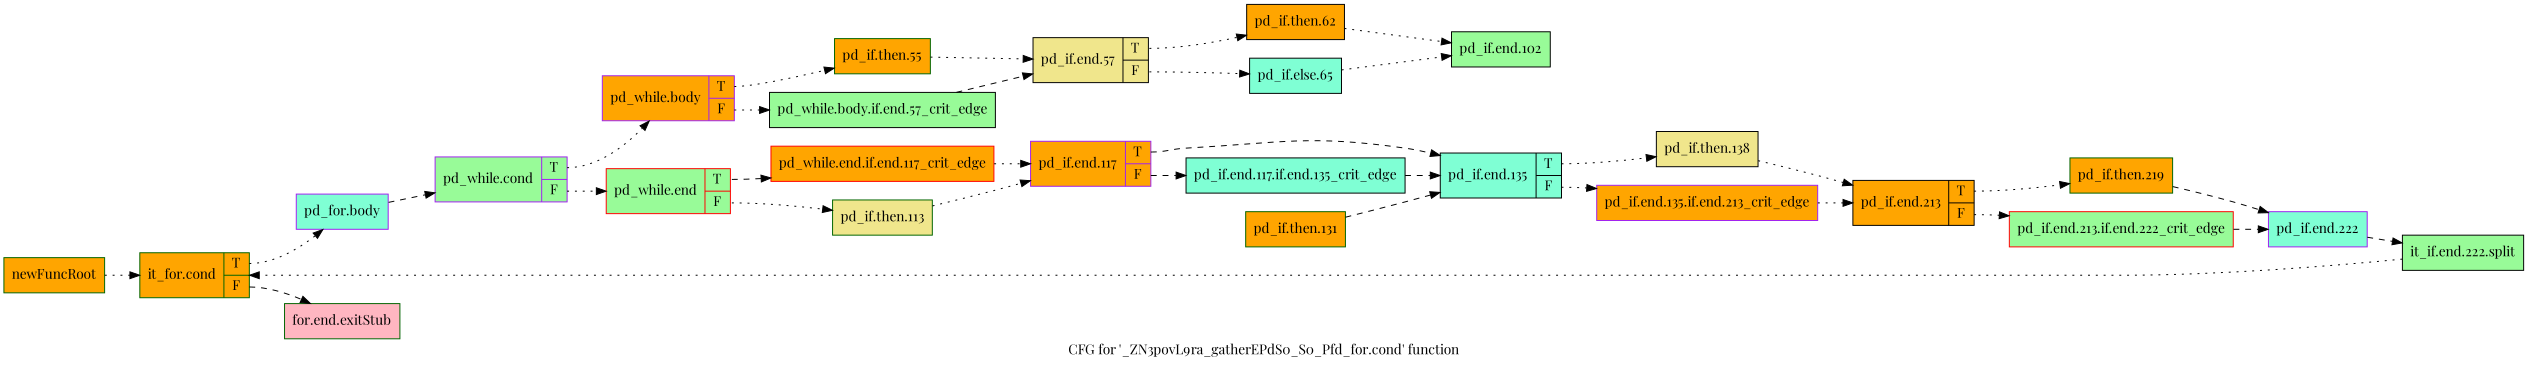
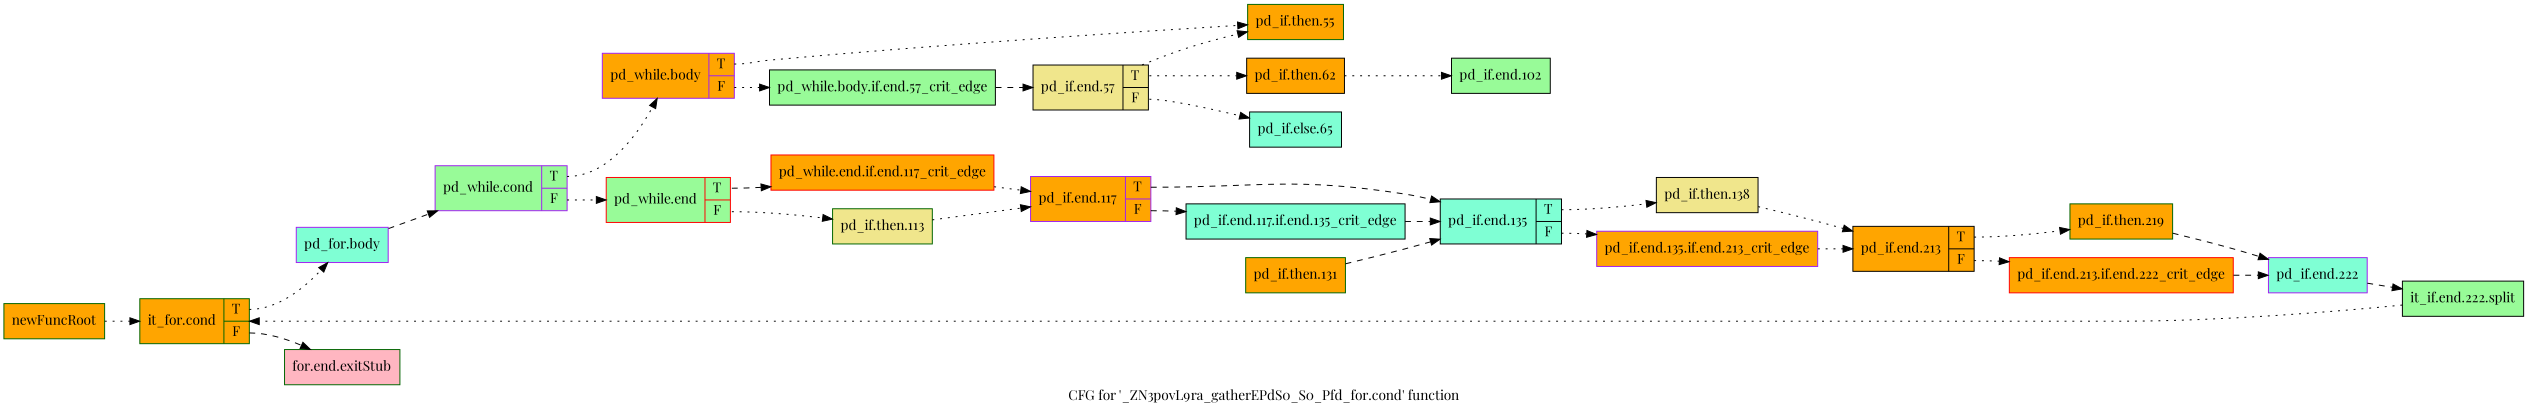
edge "pd_if.then.55" -> "pd_if.end.57": reversed
edge "pd_if.else.65" -> "pd_if.end.102": removed
node "pd_if.end.213.if.end.222_crit_edge": fillcolor palegreen -> orange
